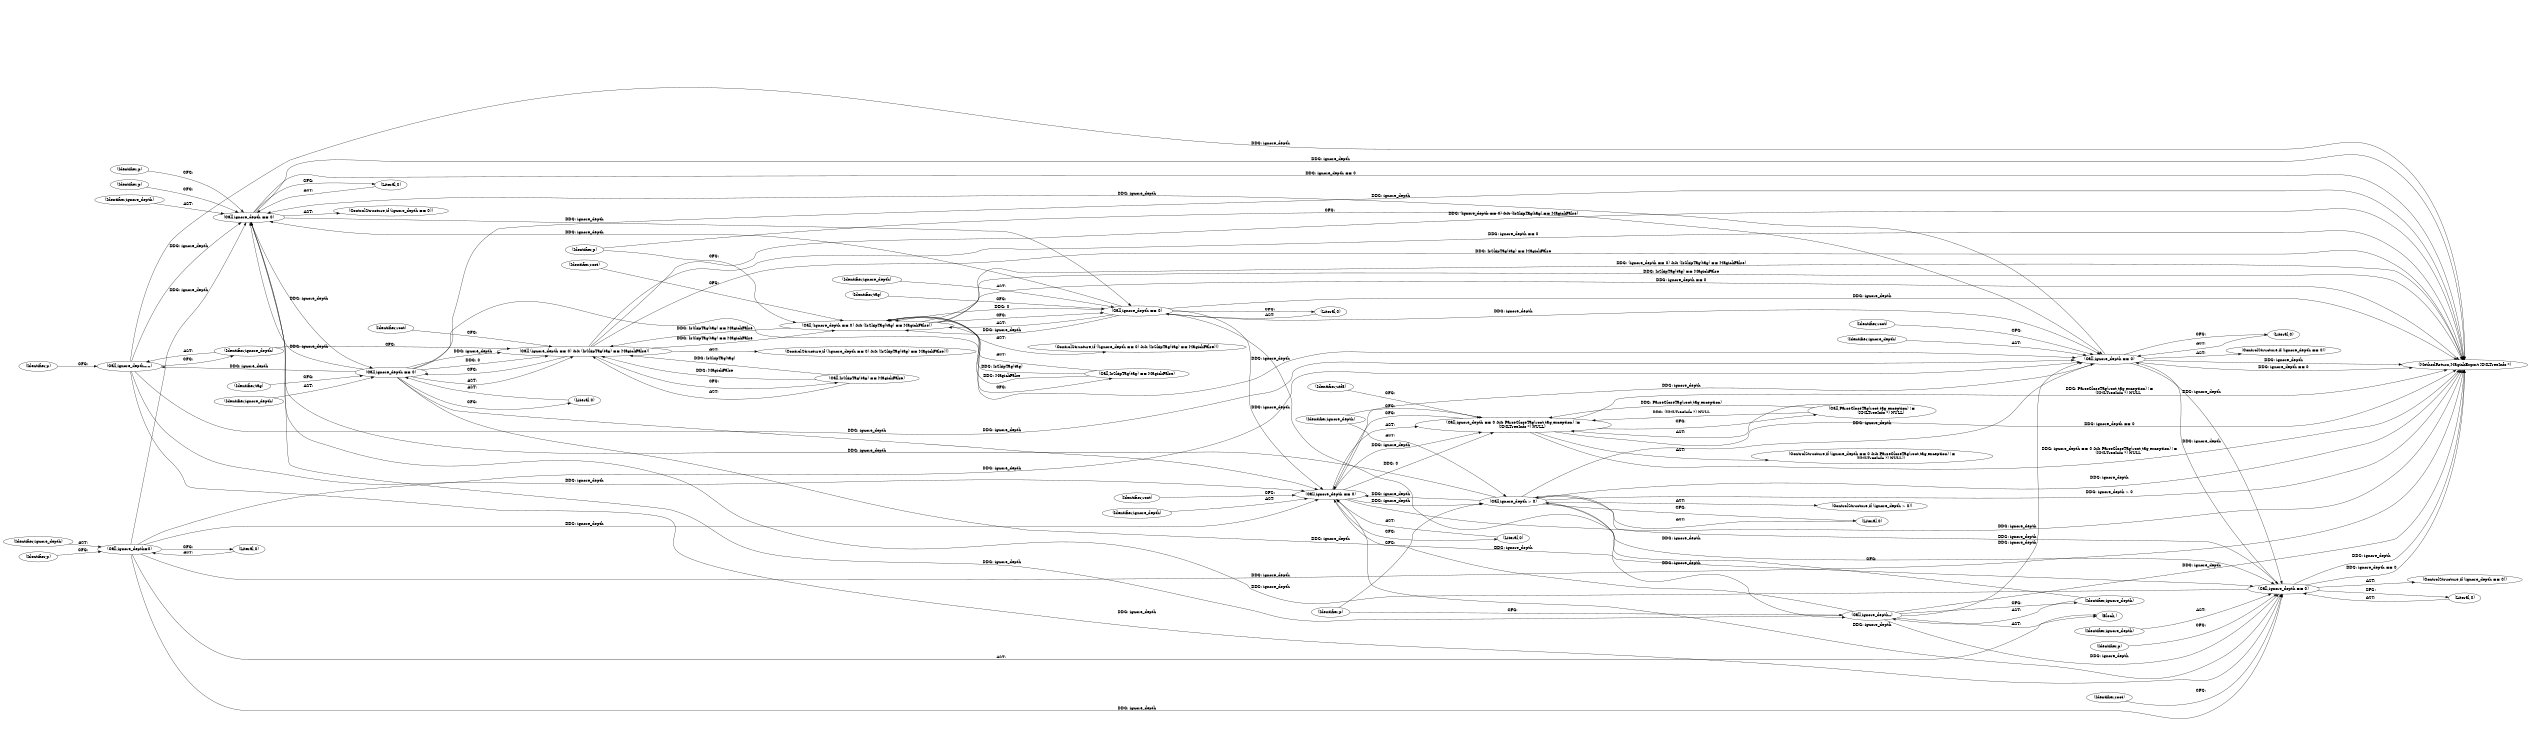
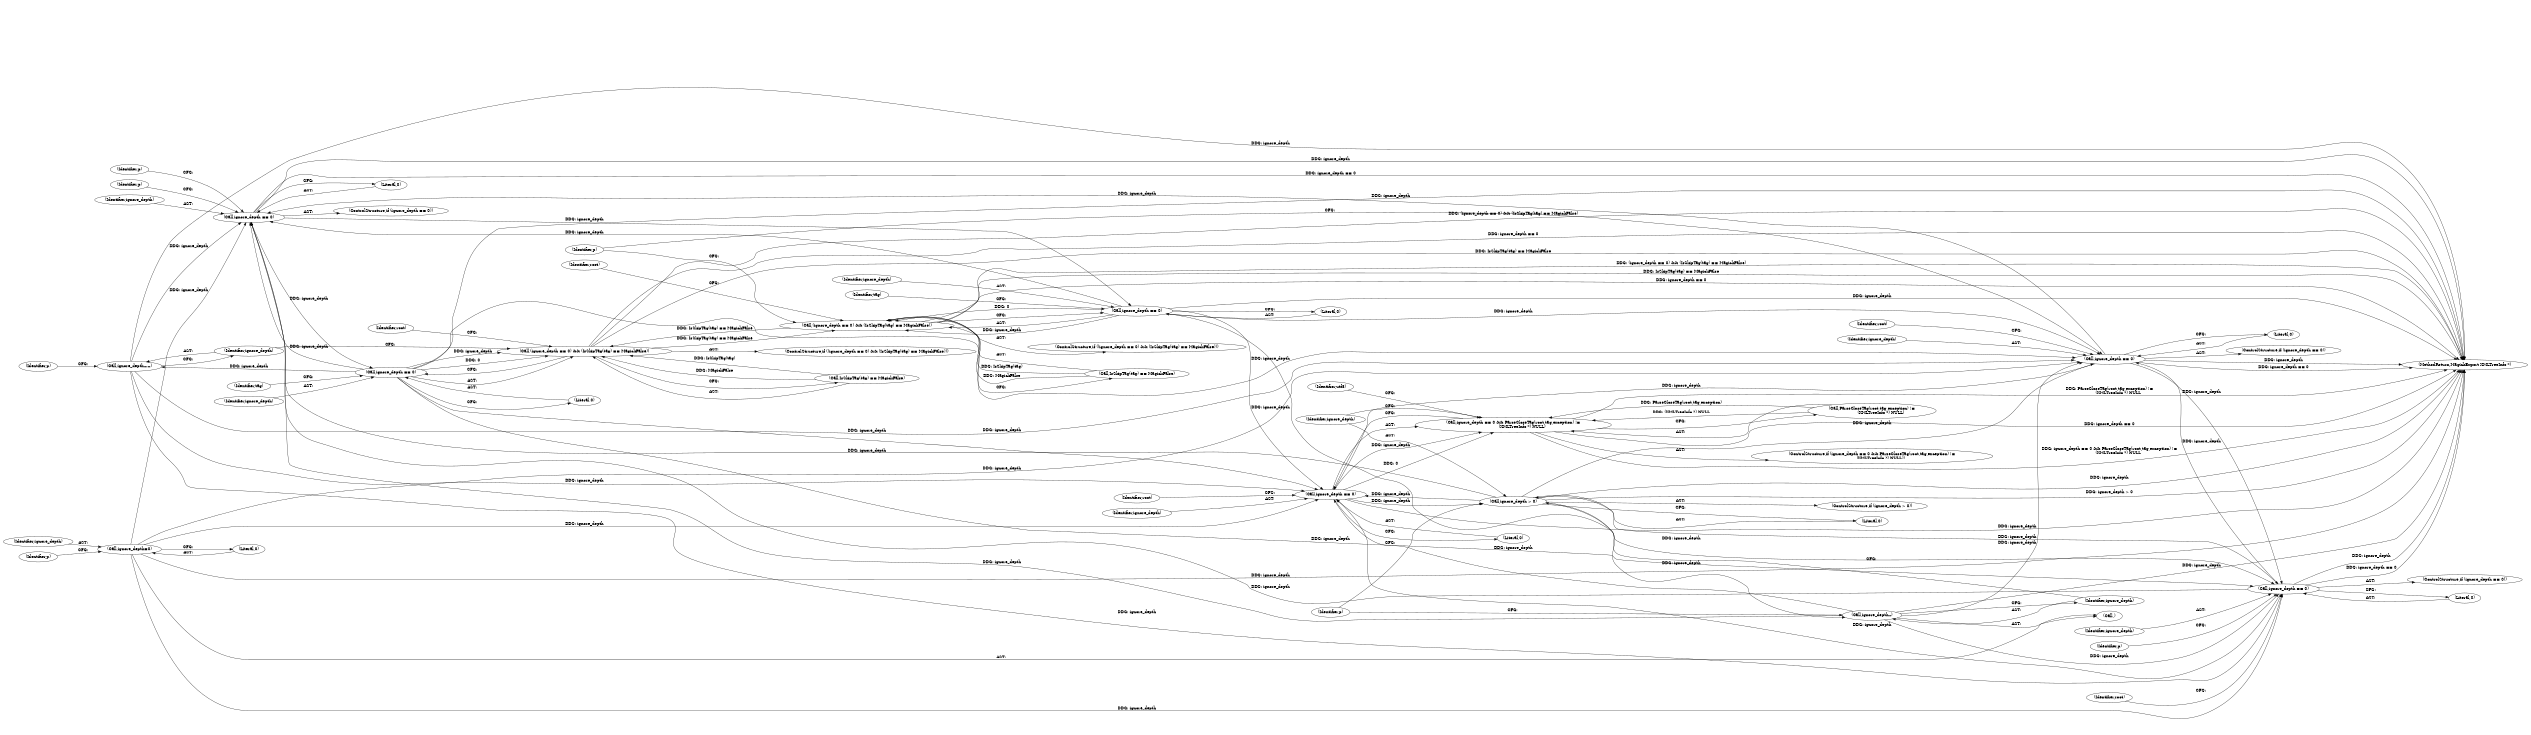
node "(Block,)": label "(Block,)" -> "(Call,)"
